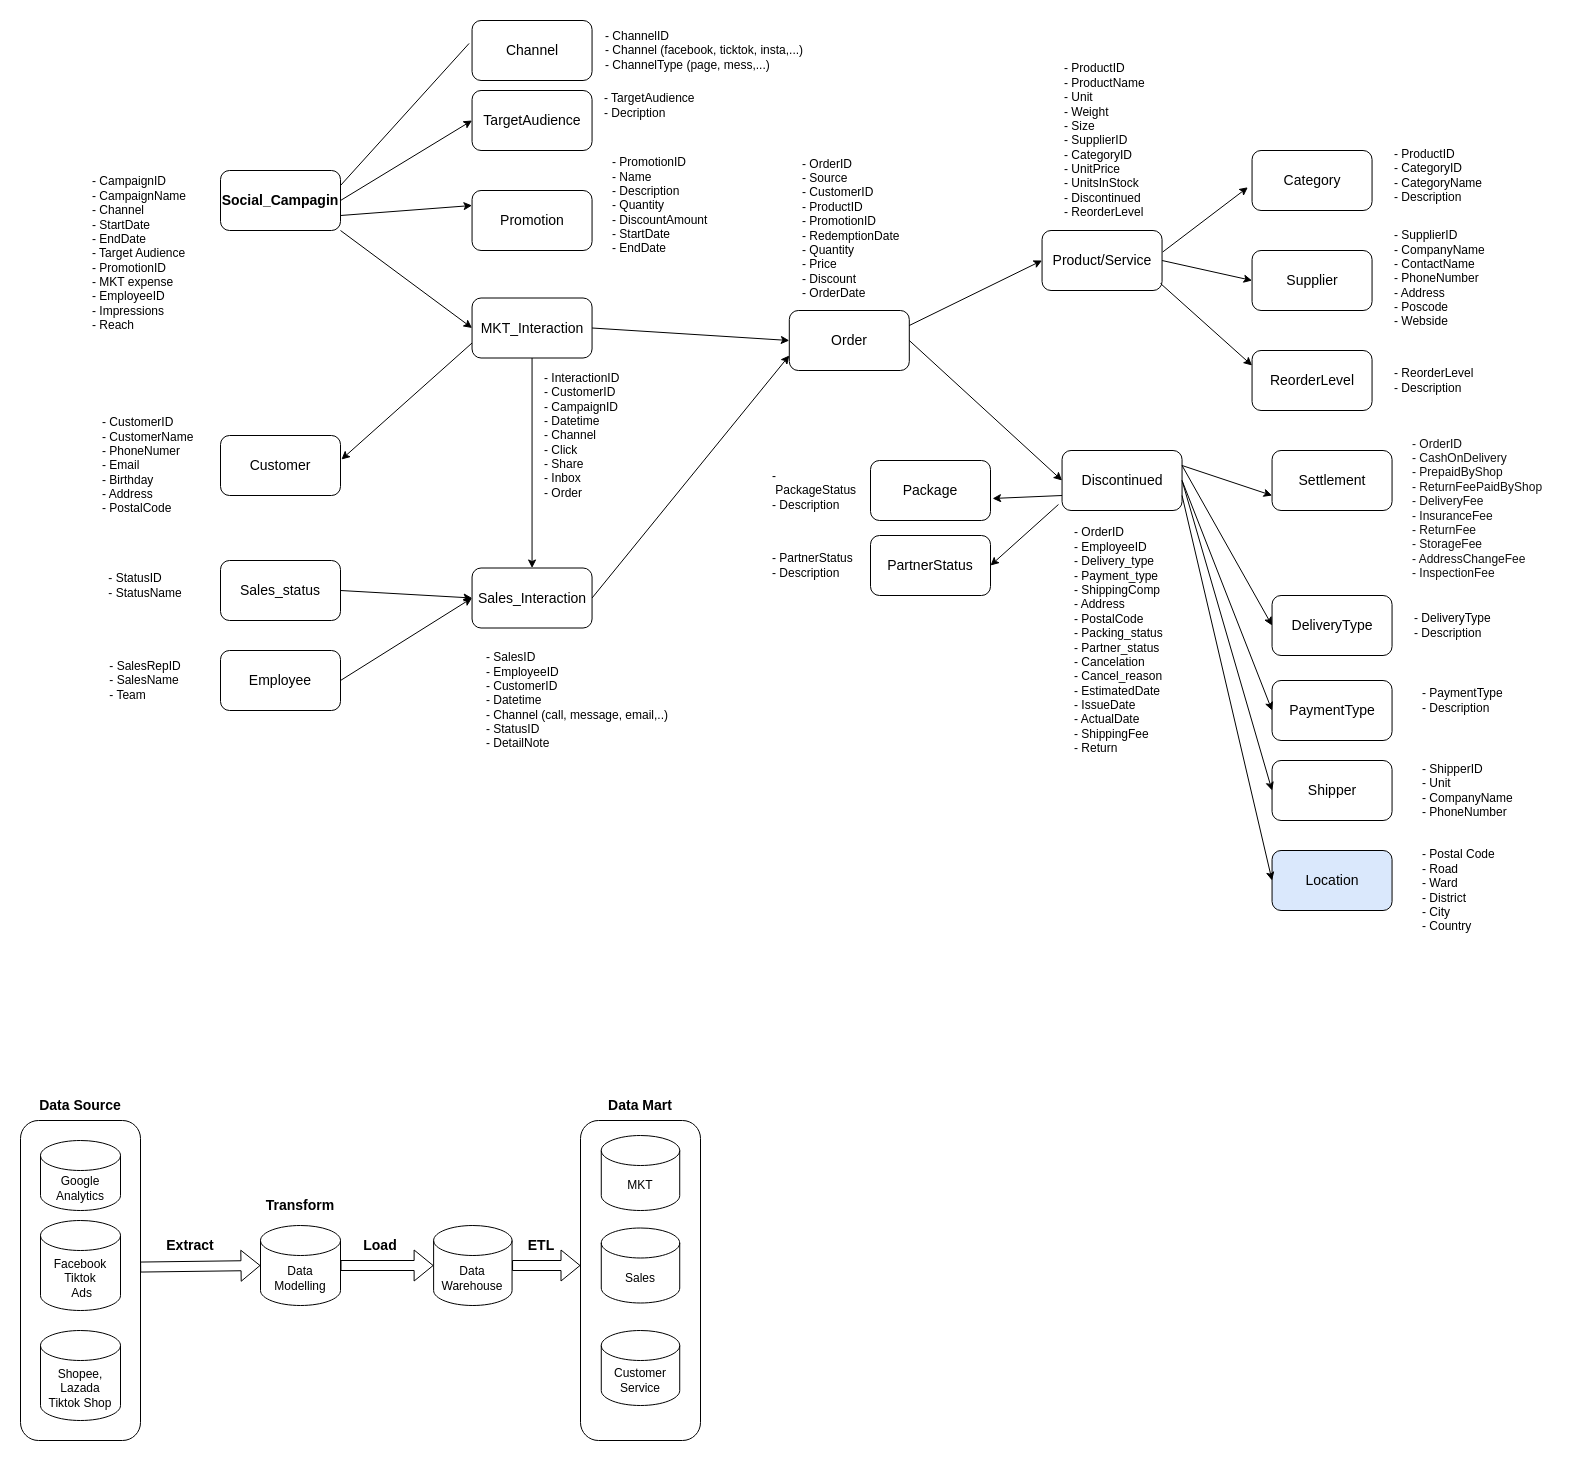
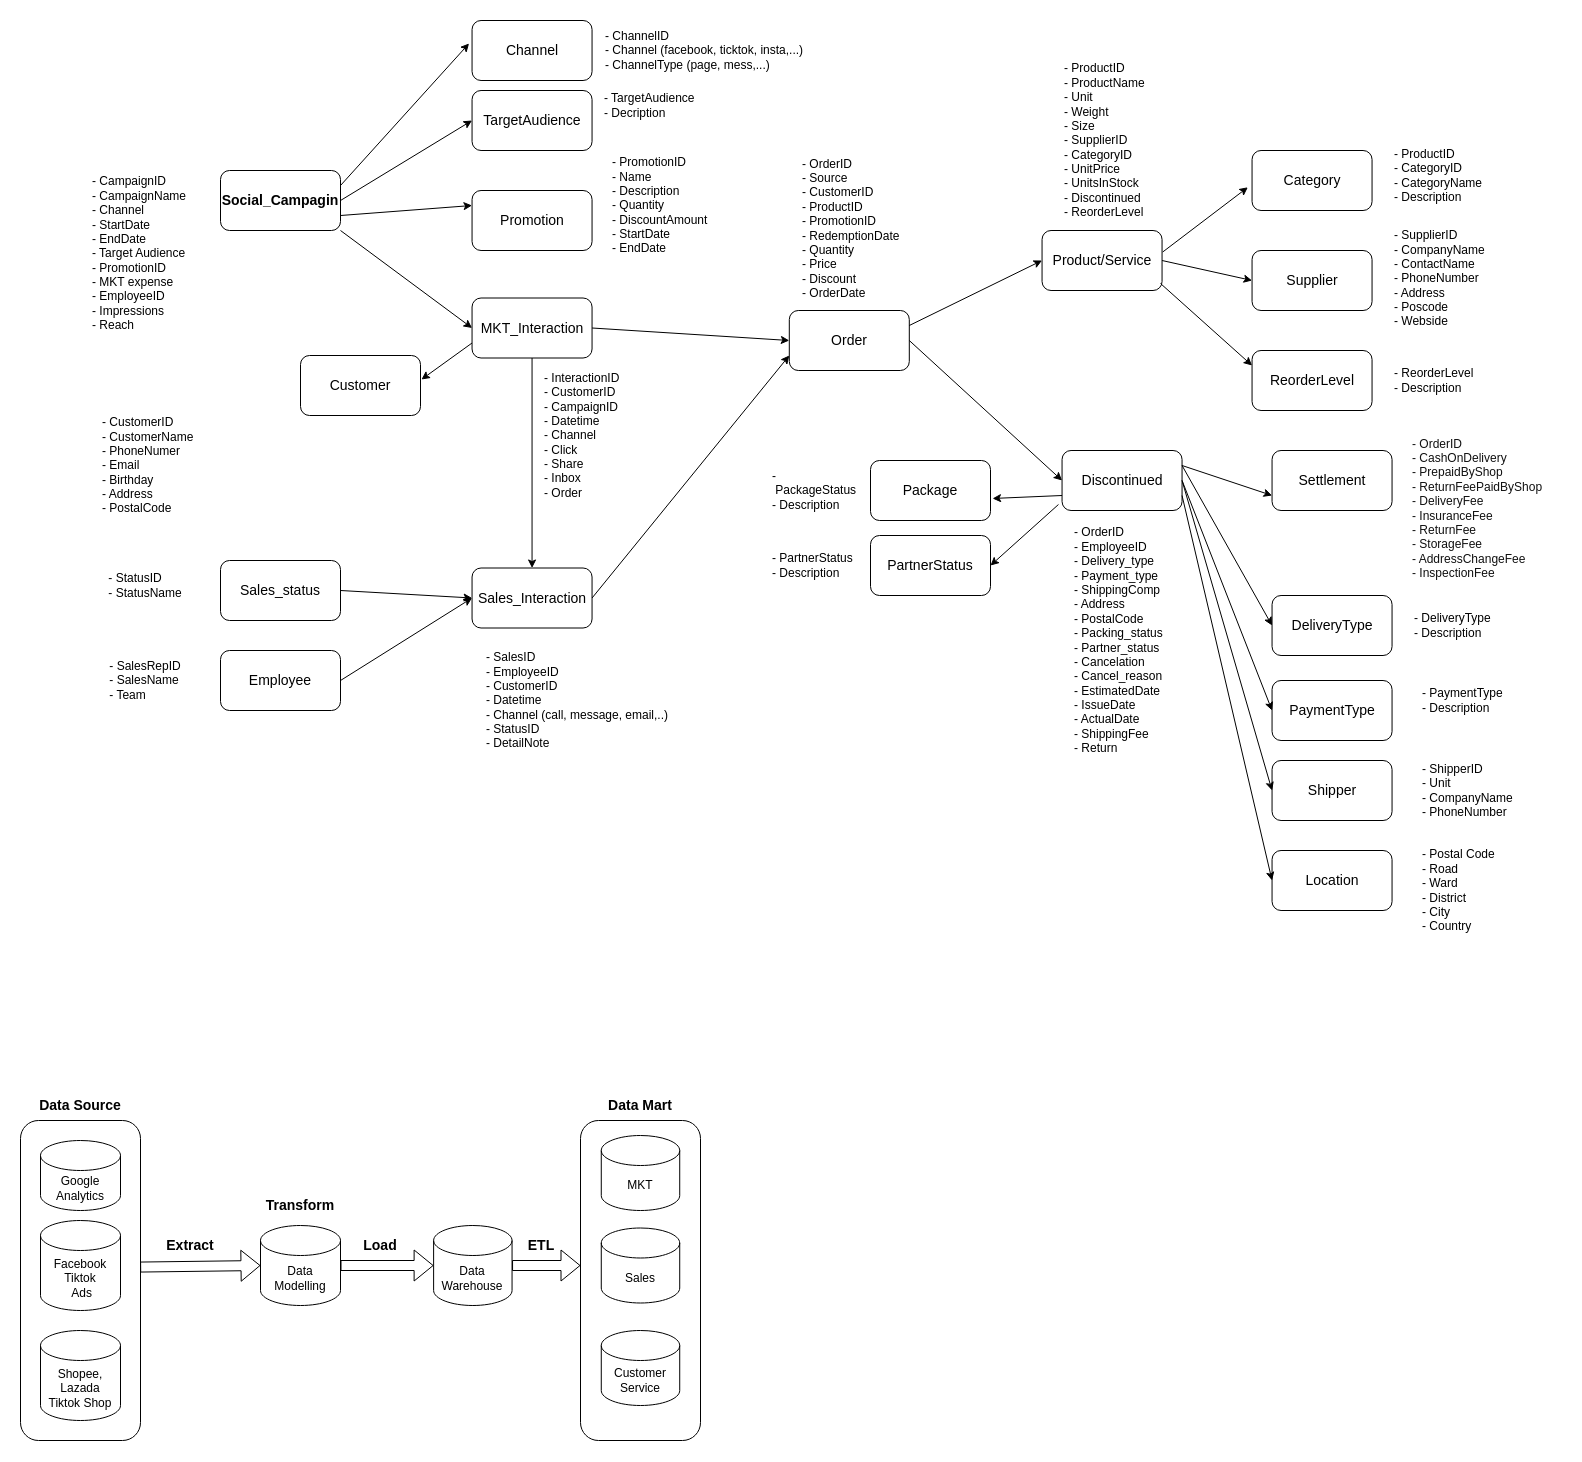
edge "Channel" -- "Social_Campagin": arrowhead none -> classic
node "Customer": moved (281, 466) -> (361, 386)
node "Location": fillcolor #dae8fc -> #ffffff
